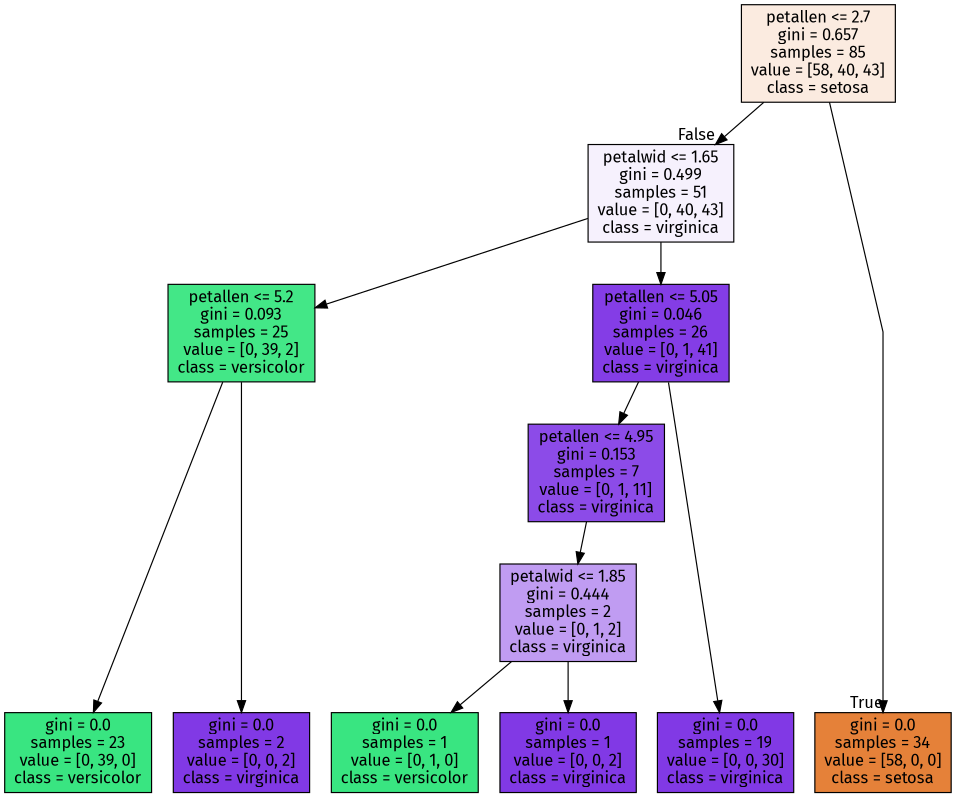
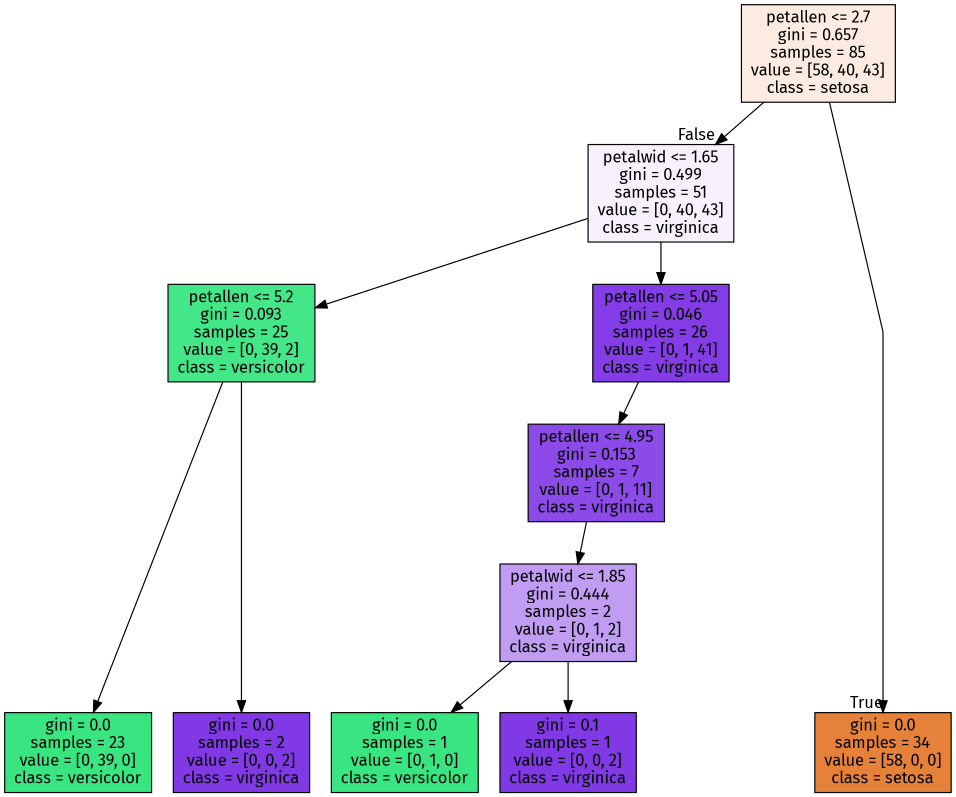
node "gini = 0.0 samples = 1 value = [0, 0, 2] class = virginica": label "gini = 0.0 samples = 1 value = [0, 0, 2] class = virginica" -> "gini = 0.1 samples = 1 value = [0, 0, 2] class = virginica"
node "gini = 0.0 samples = 19 value = [0, 0, 30] class = virginica": removed
